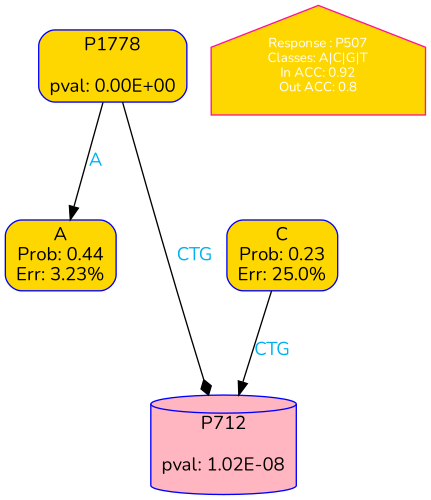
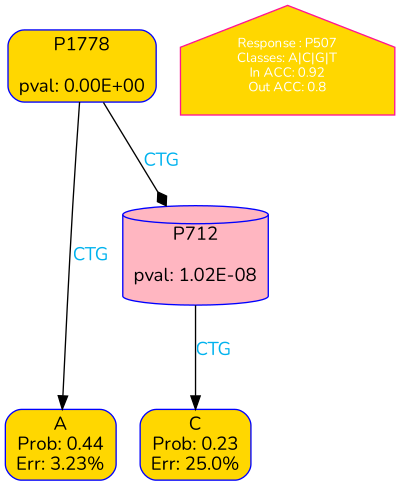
edge "P1778 pval: 0.00E+00" -> "A Prob: 0.44 Err: 3.23%": label "A" -> "CTG"
edge "C Prob: 0.23 Err: 25.0%" -> "P712 pval: 1.02E-08": reversed
